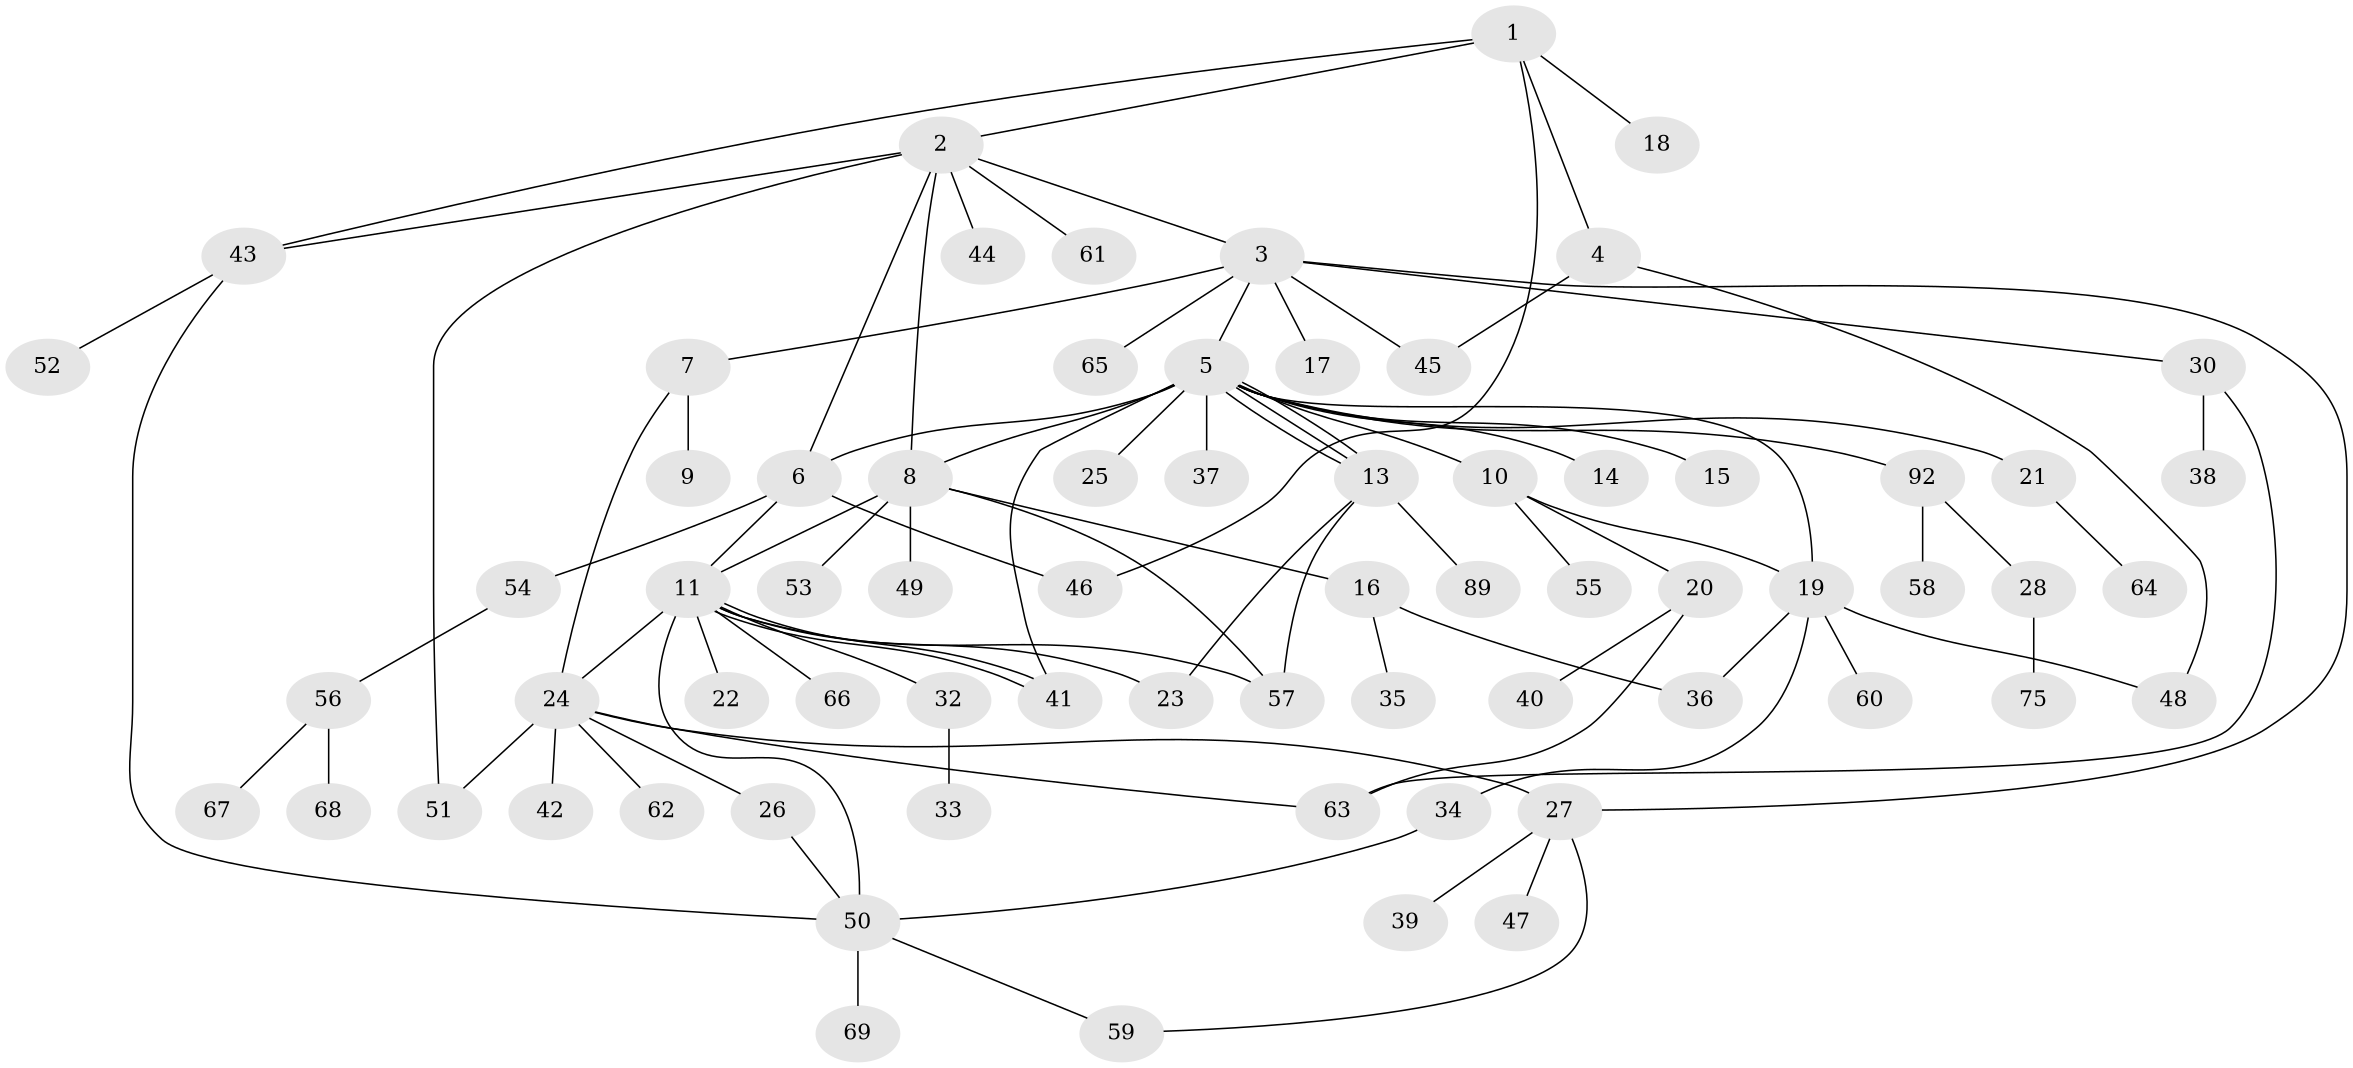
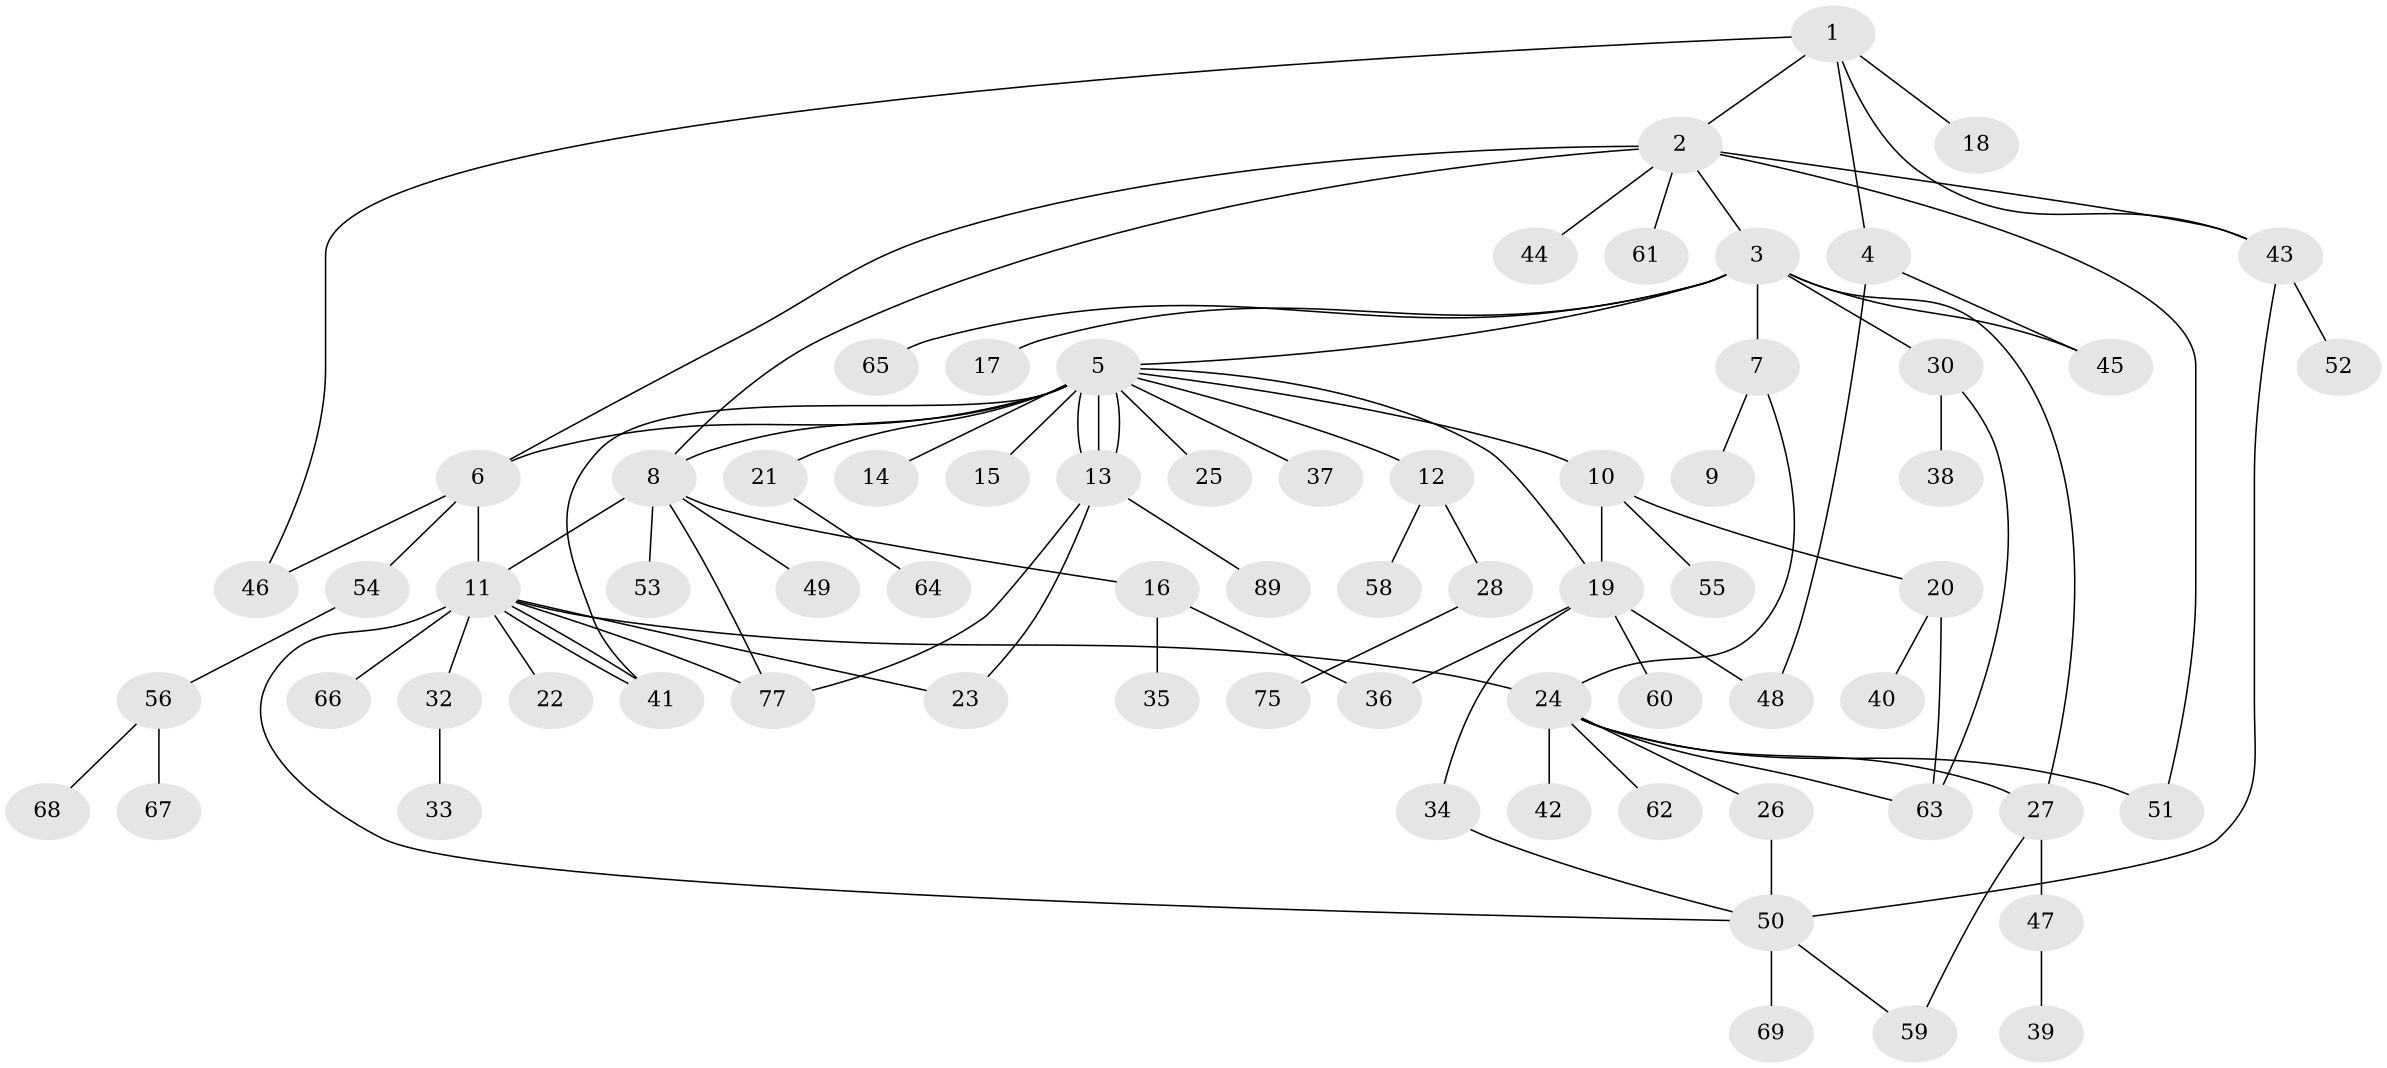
node "92": label "92" -> "12"
node "57": label "57" -> "77"
edge "27" -- "39": now "47" -- "39"
